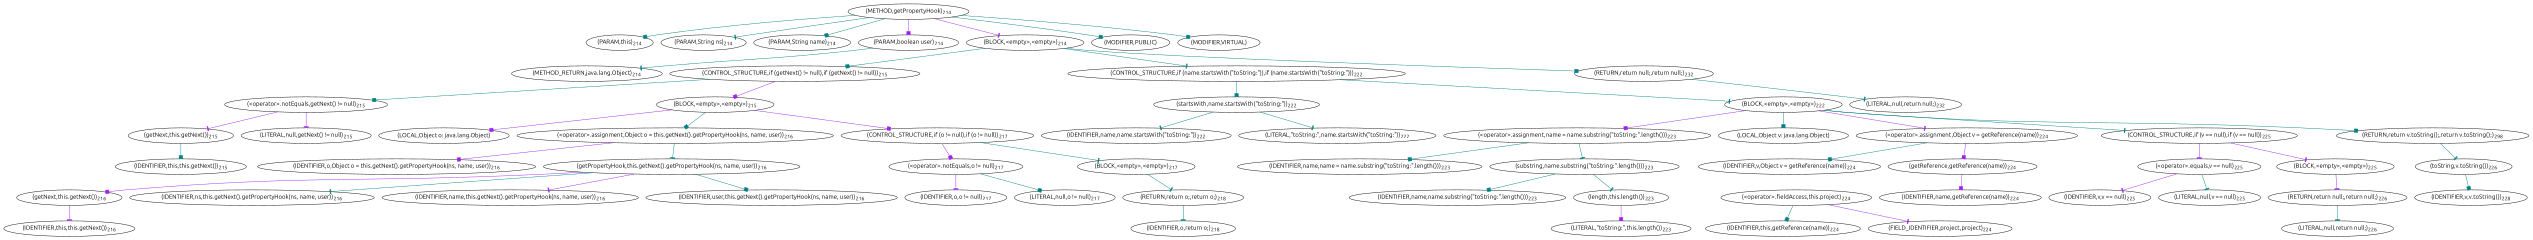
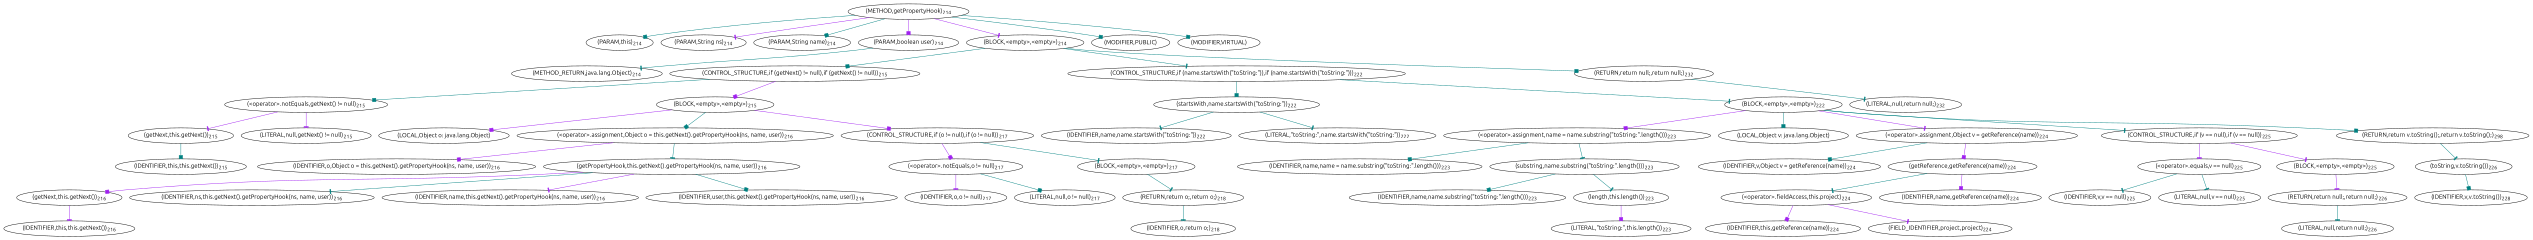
edge "(METHOD,getPropertyHook)" -> "(PARAM,String ns)": color teal -> purple
edge "(getReference,getReference(name))" -> "(<operator>.fieldAccess,this.project)": added
edge "(<operator>.equals,v == null)" -> "(IDENTIFIER,v,v == null)": color purple -> teal
edge "(<operator>.fieldAccess,this.project)" -> "(IDENTIFIER,this,getReference(name))": color teal -> purple
